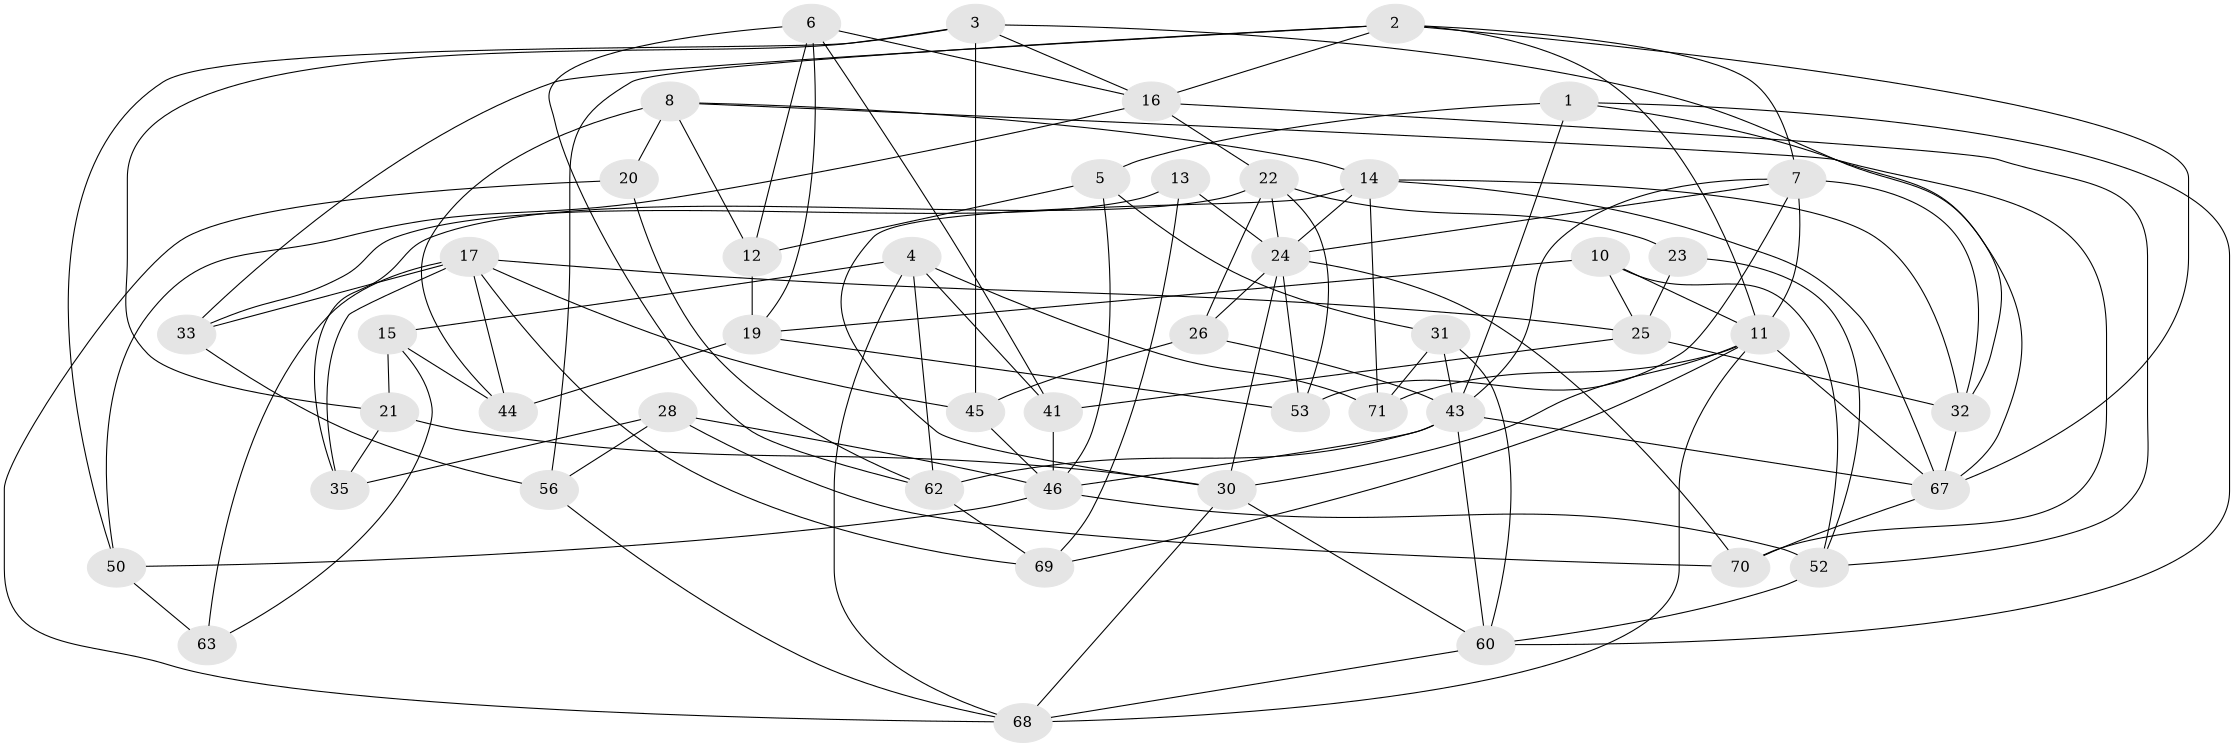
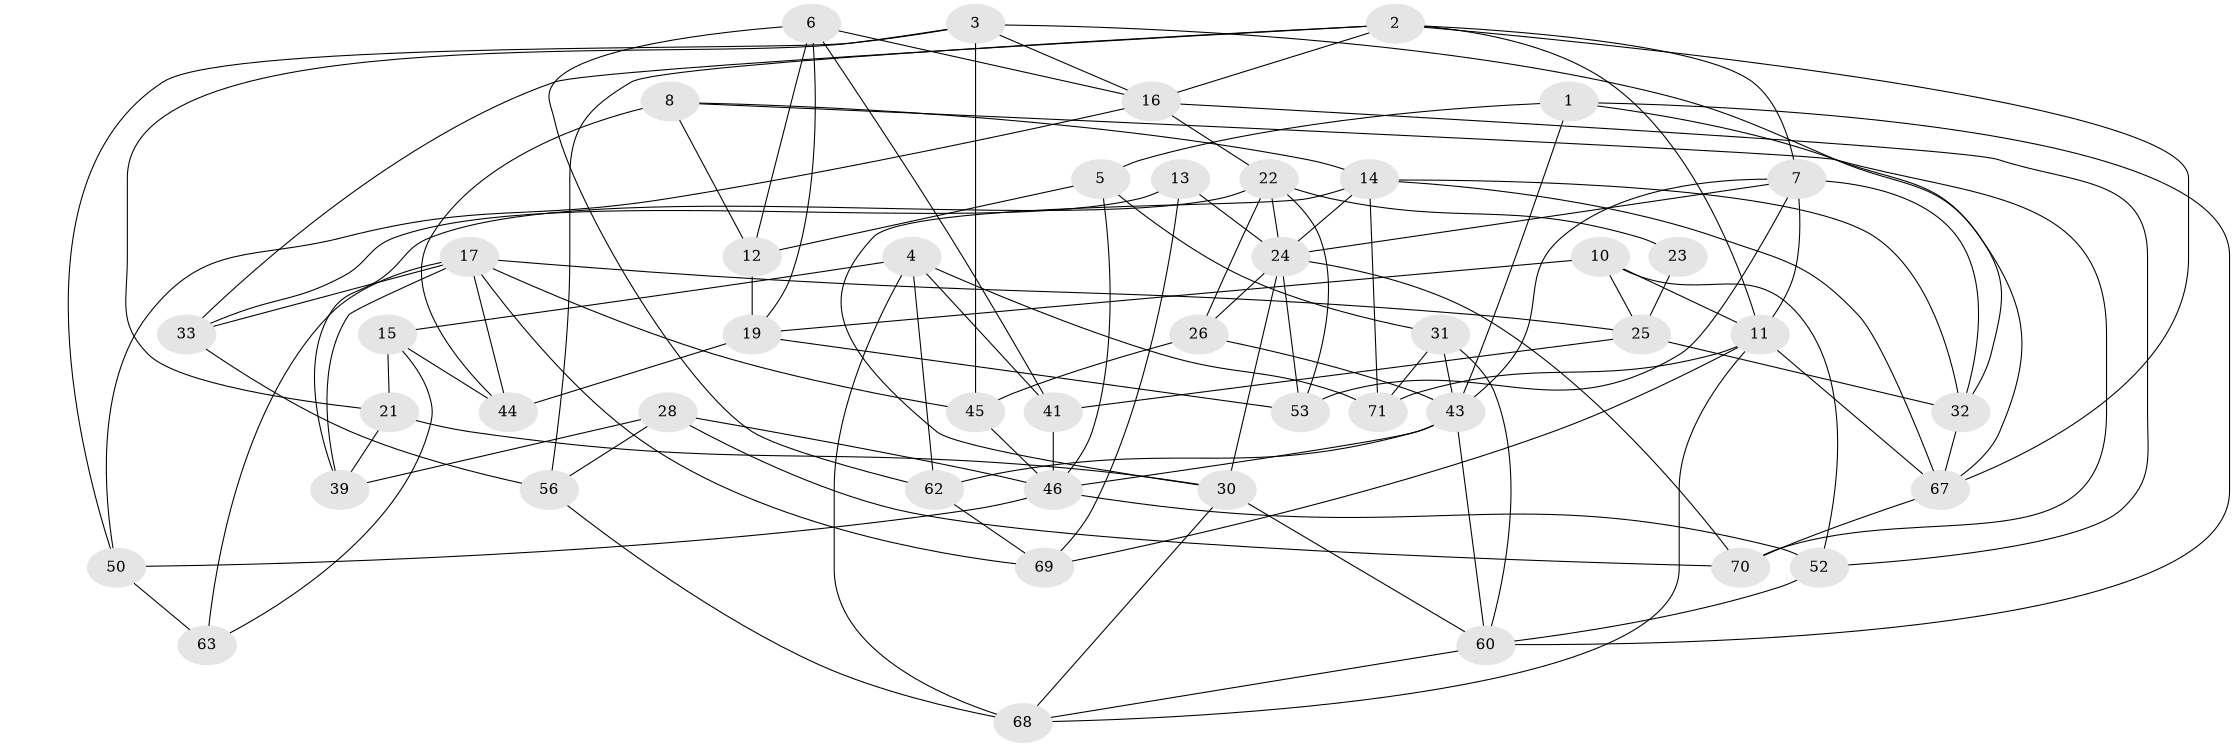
node "20": removed
edge "23" -- "52": removed
edge "11" -- "30": removed
edge "43" -- "67": removed
node "35": label "35" -> "39"
